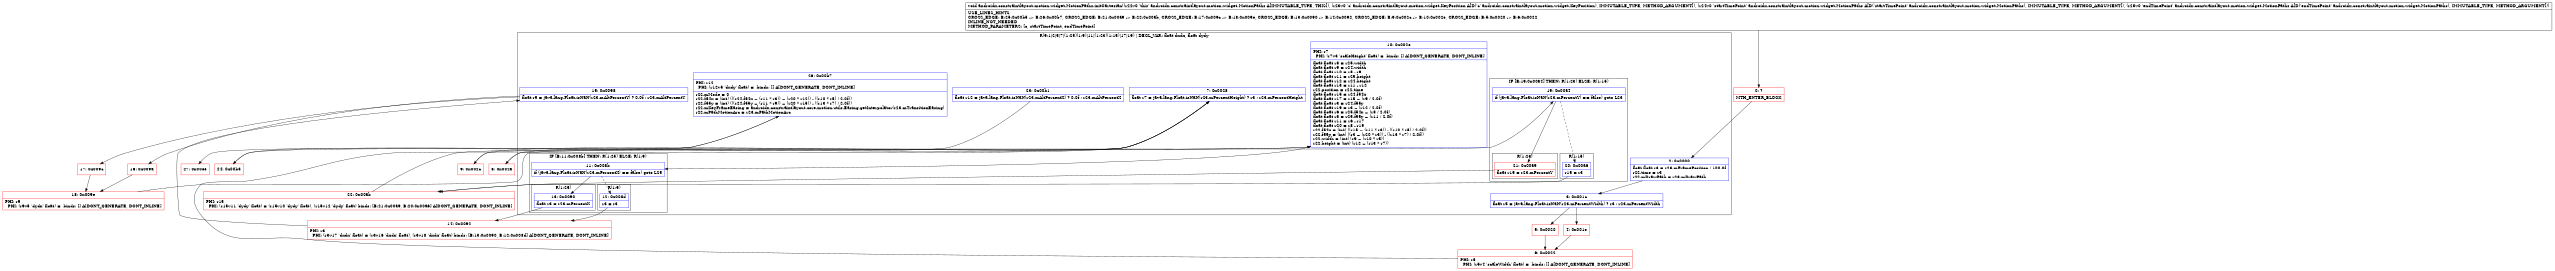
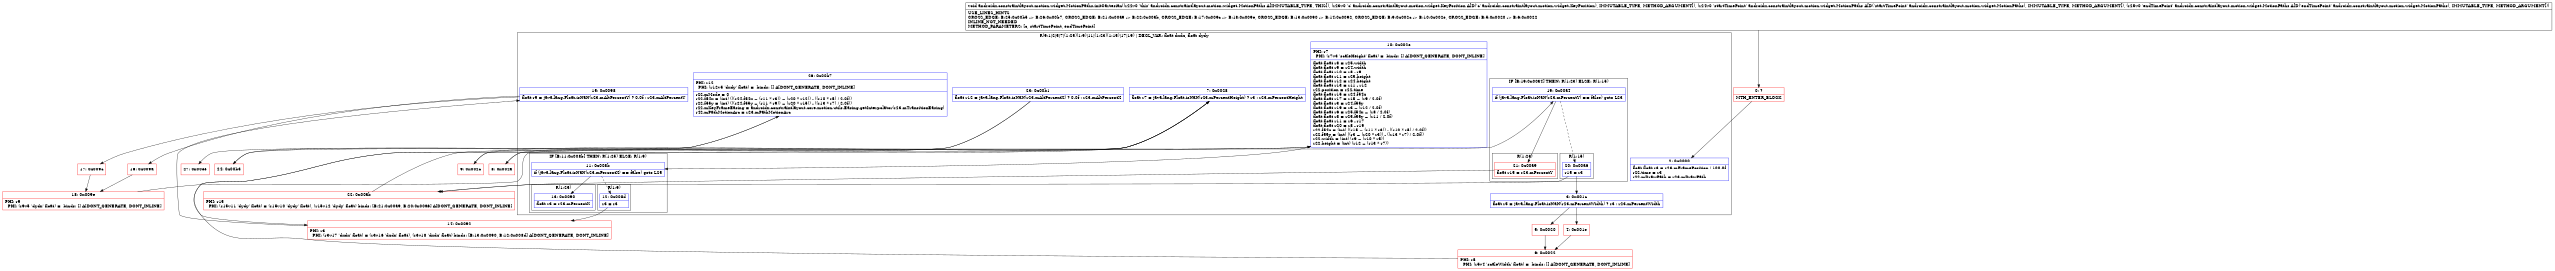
node "26: 0x00b7": text "r22.mPathMotionArc = r23.mPathMotionArc" -> "r42.mPathMotionArc = r23.mPathMotionArc"
edge "2: 0x0000" -> "3: 0x001c": now "20: 0x00a6" -> "3: 0x001c"
edge "13: 0x0090" -> "14: 0x0092": now "23: 0x00b1" -> "14: 0x0092"
